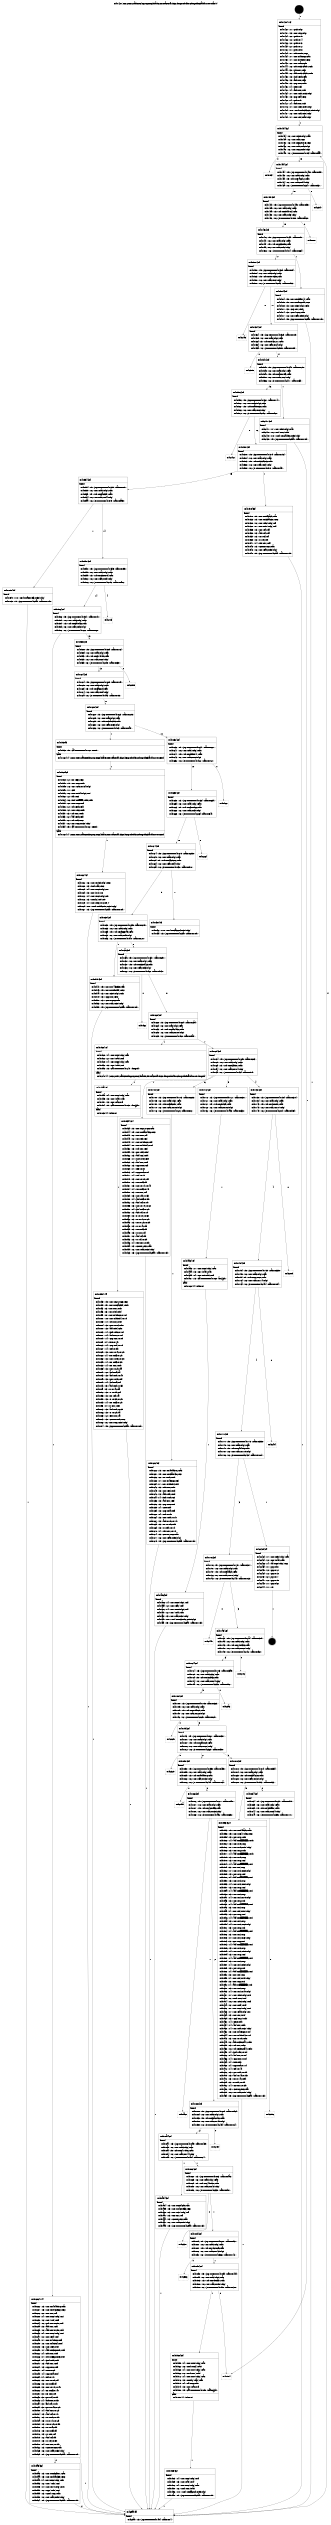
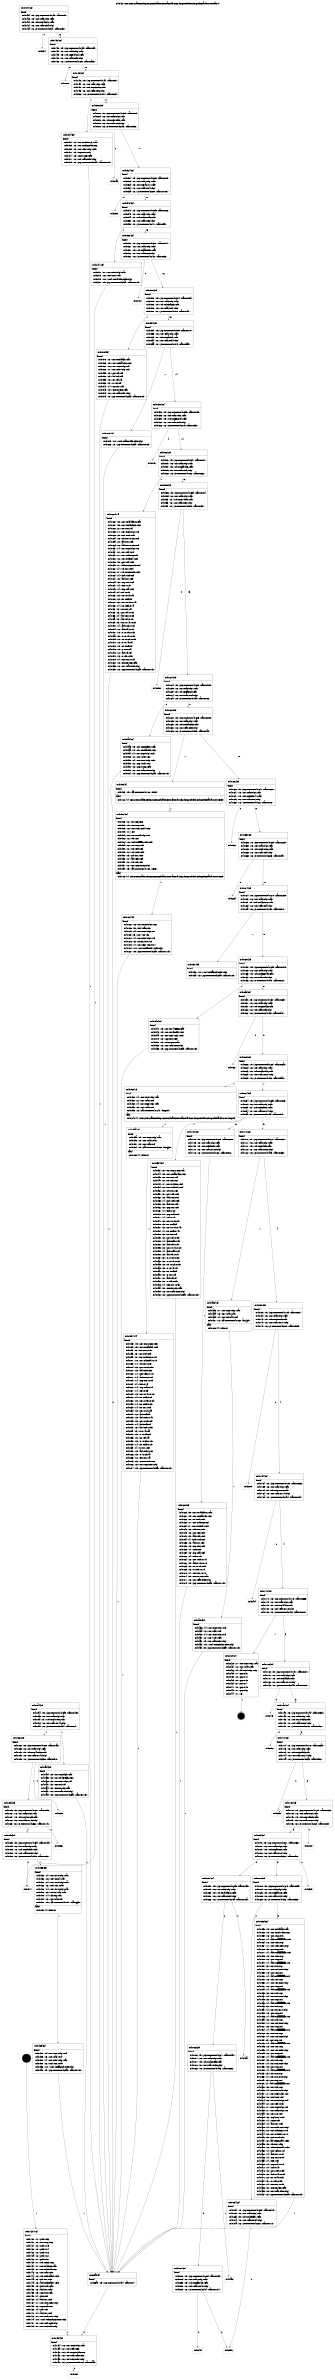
edge "0x401494 [32]" -> "0x4014b4 [28]": removed, label "18"
edge "0x4016e4 [28]" -> "0x401738 [28]": now "0x40171c [28]" -> "0x401738 [28]"
edge "0x401888 [28]" -> "0x4018a4 [28]": now "0x401888 [28]" -> "0x40259c"
edge "0x401c82 [174]" -> "0x401ba5 [36]": now "0x401604 [28]" -> "0x401ba5 [36]"
